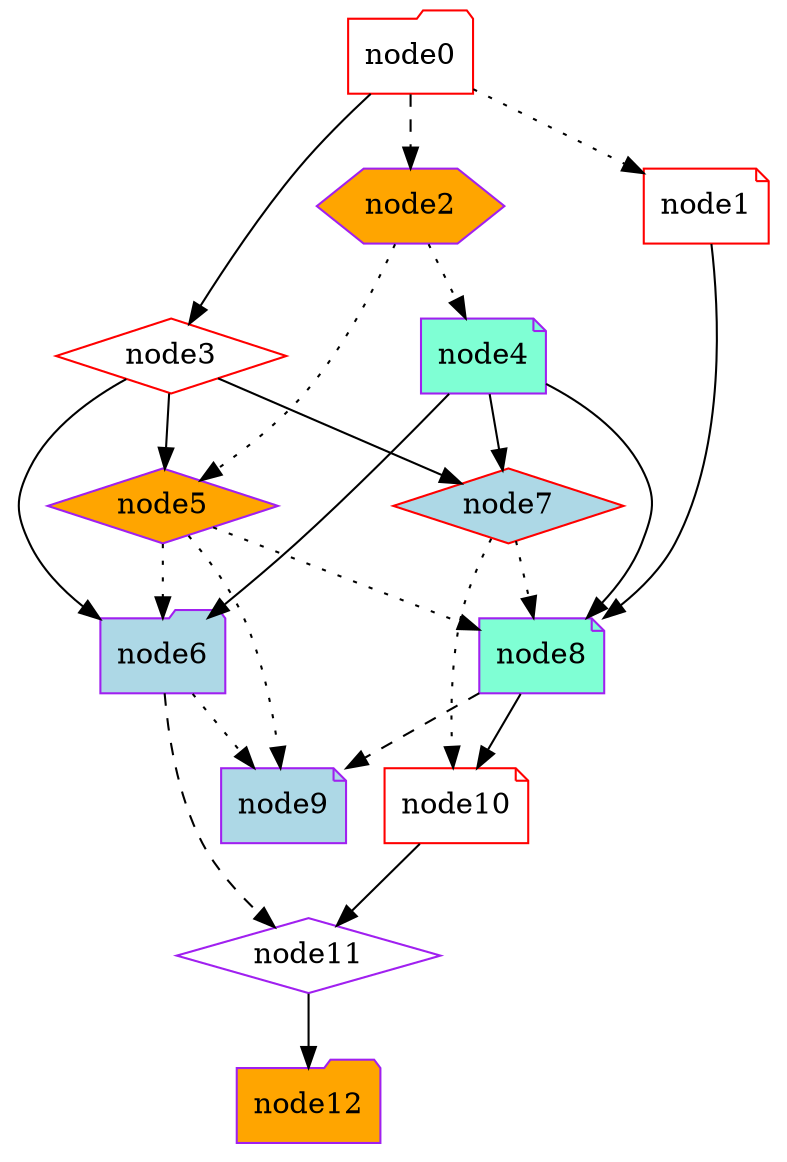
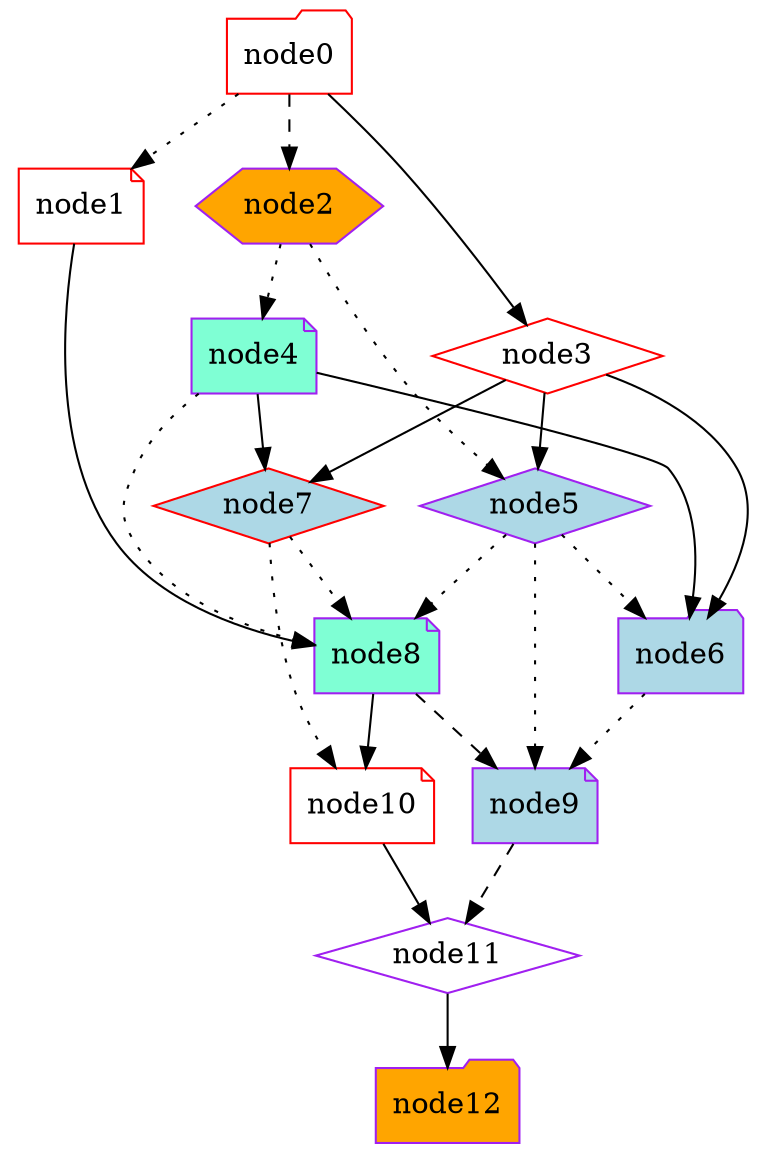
edge "node4" -> "node8": style solid -> dotted
node "node5": fillcolor orange -> lightblue
edge "node6" -> "node11": now "node9" -> "node11"
